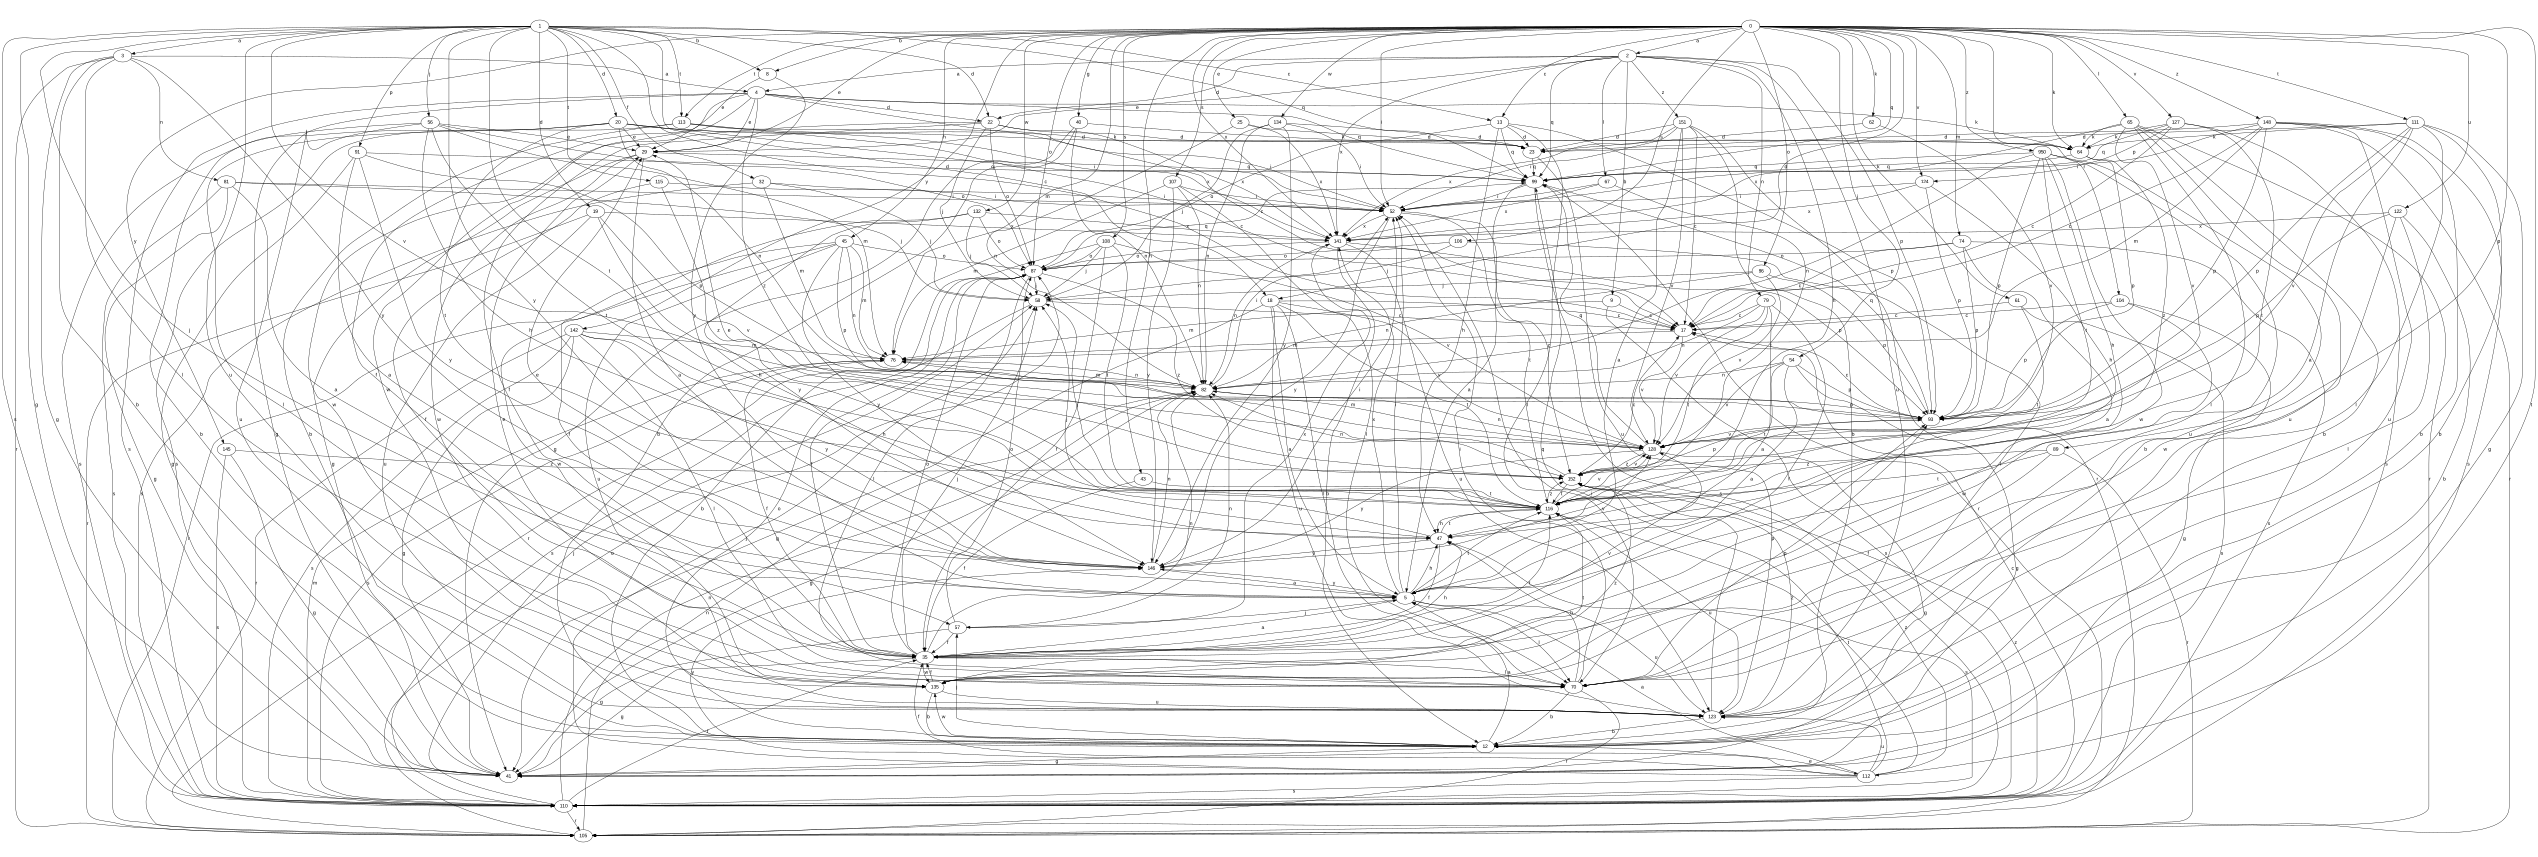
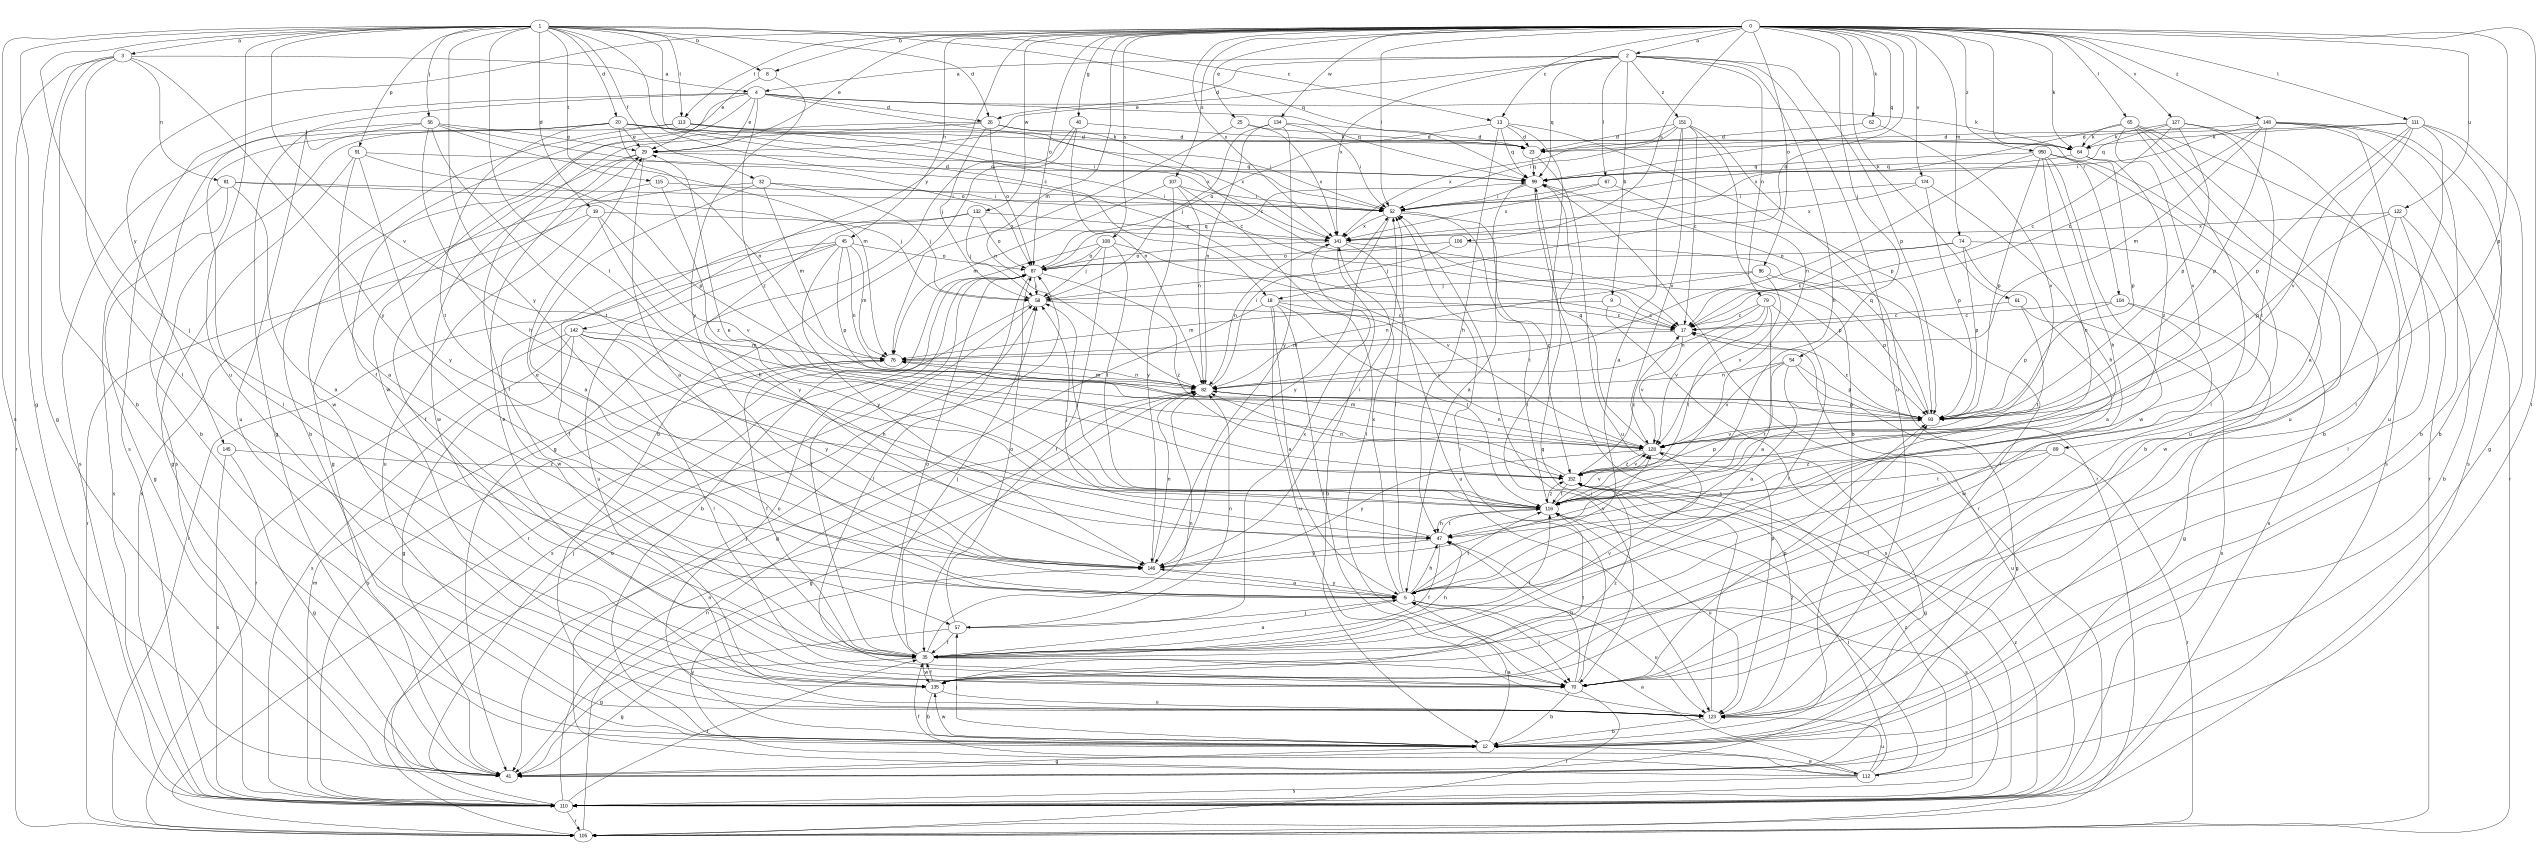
node "22": label "22" -> "26"
edge "127" -> "124": now "127" -> "93"
edge "950" -> "116": label "t" -> "n"
node "43": removed
edge "32" -> "5": added, label "a"
edge "110" -> "17": label "c" -> "u"
